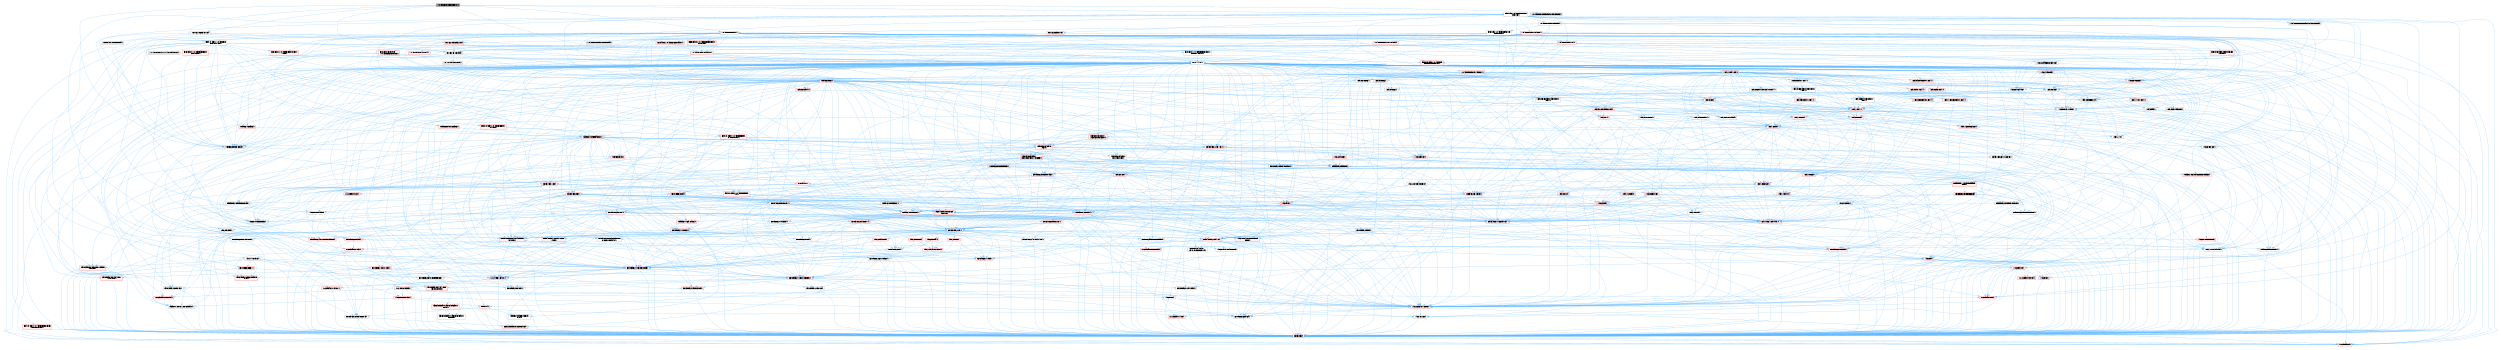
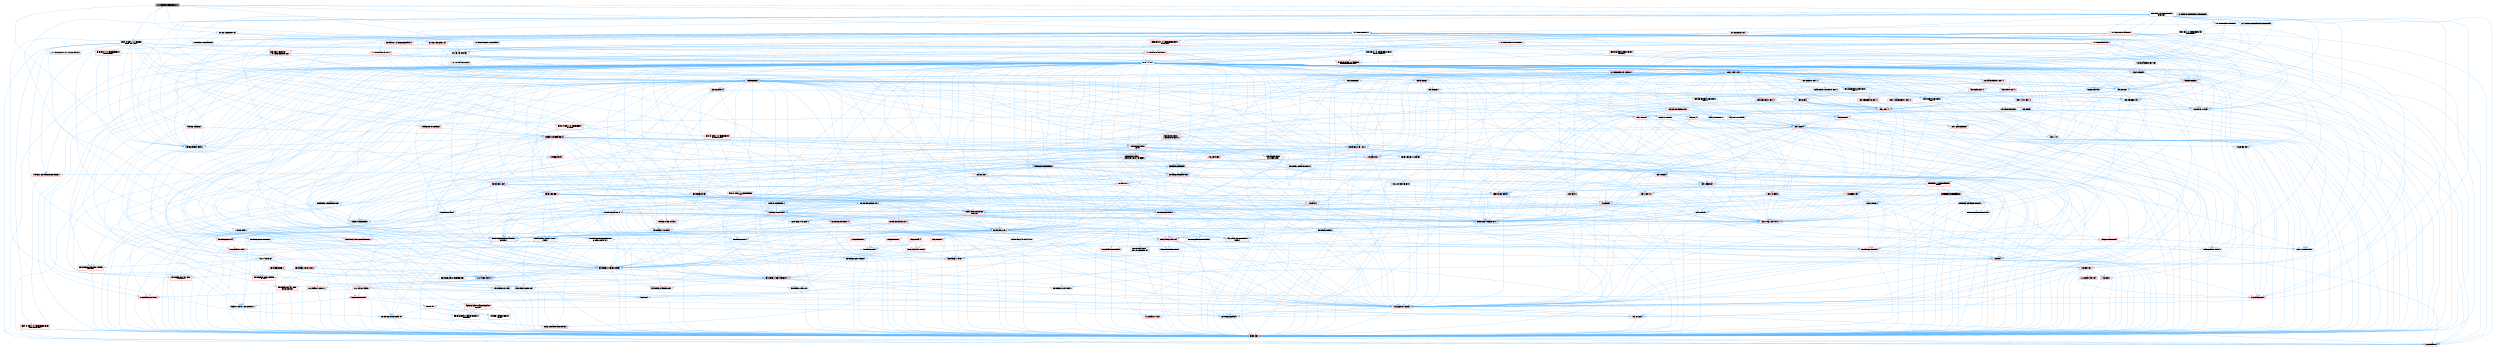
node "Evaluation/MovieSceneCompletion Mode.h": removed
node "HAL/PlatformTLS.h": removed
